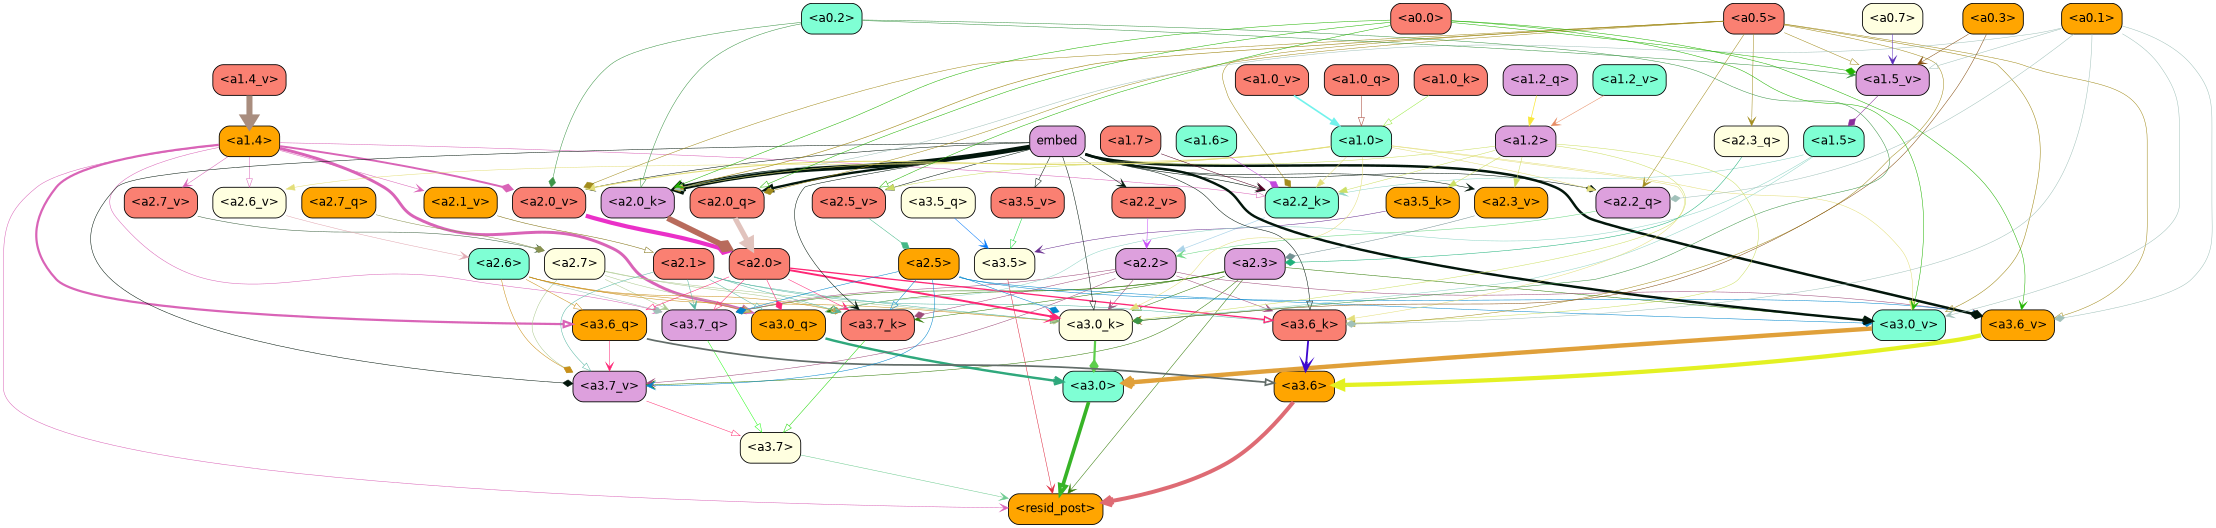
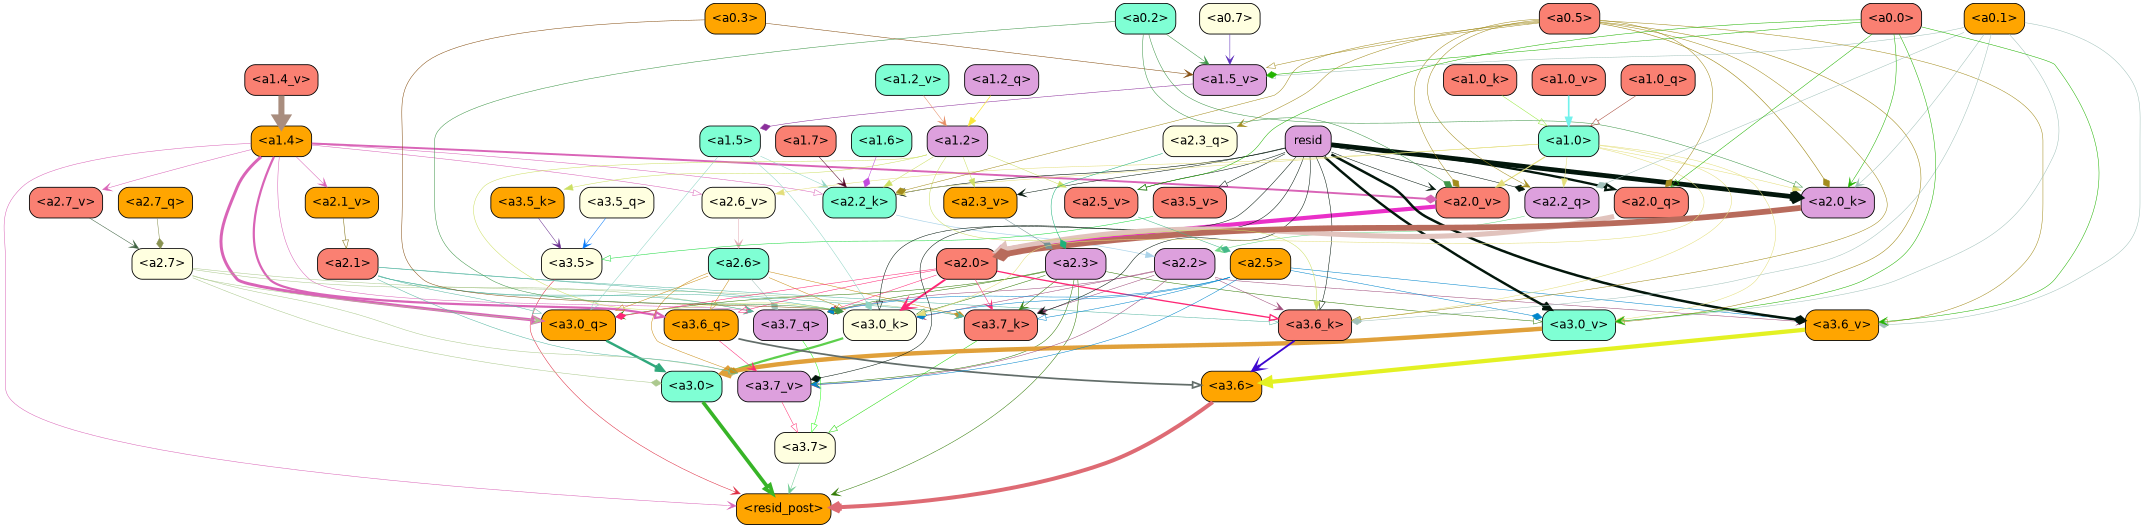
node "embed": label "embed" -> "resid"
node "<a2.2_v>": removed
edge "<a2.7>" -> "<a3.0_k>": now "<a2.7>" -> "<a3.0>"
